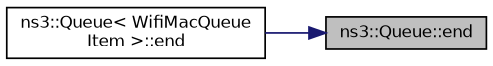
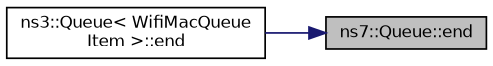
node "ns3::Queue::end": label "ns3::Queue::end" -> "ns7::Queue::end"
